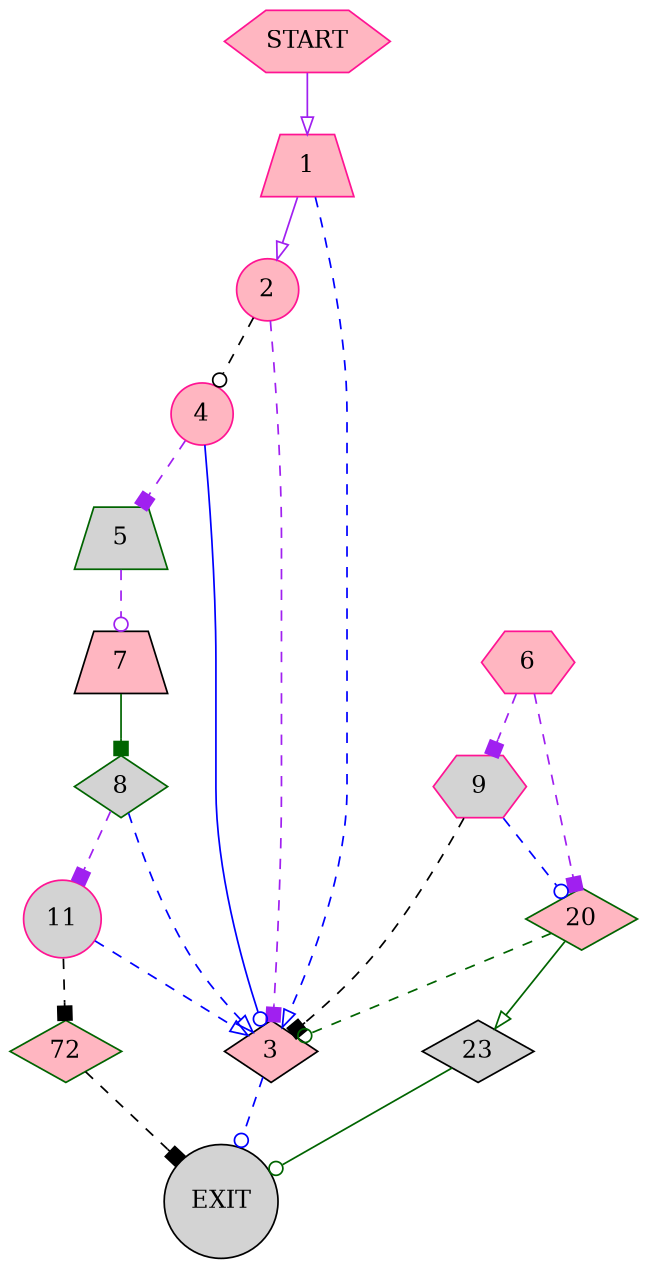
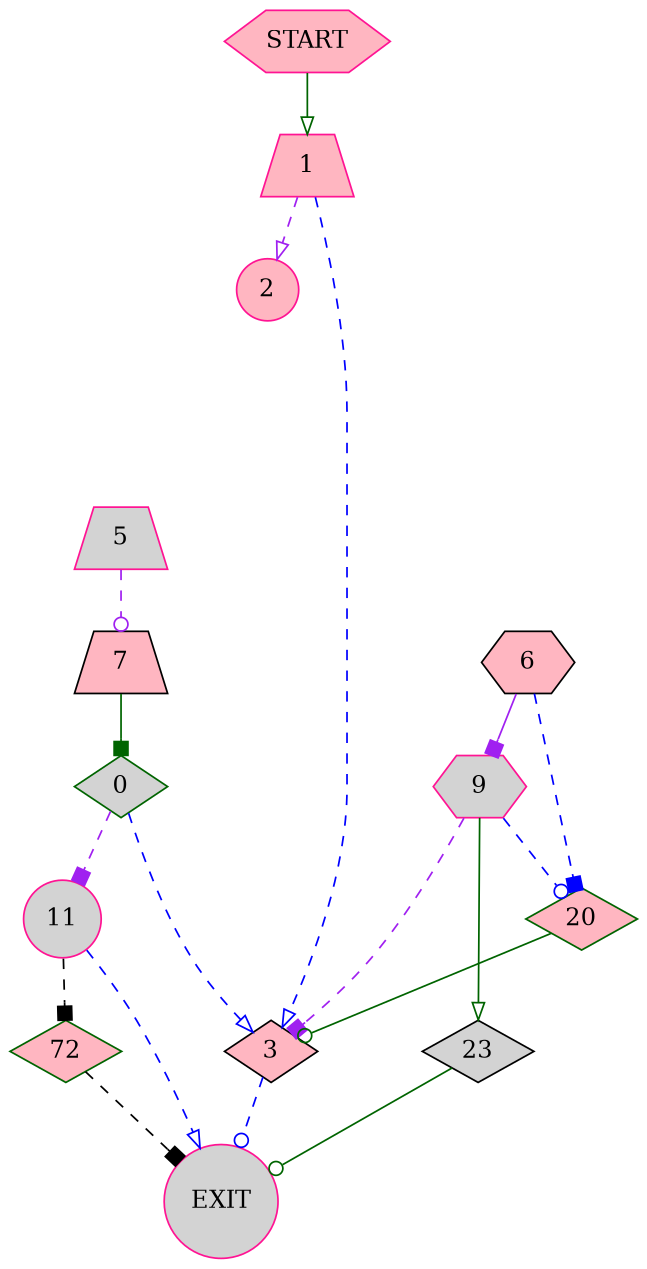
edge "START" -> "1": color purple -> darkgreen
edge "1" -> "2": style solid -> dashed
node "4": removed
node "5": color darkgreen -> deeppink
edge "2" -> "3": removed
node "6": color deeppink -> black
edge "6" -> "9": style dashed -> solid
edge "6" -> "20": color purple -> blue
node "8": label "8" -> "0"
edge "9" -> "3": color black -> purple
edge "20" -> "23": now "9" -> "23"
edge "11" -> "3": now "11" -> "EXIT"
edge "20" -> "3": style dashed -> solid
node "EXIT": color black -> deeppink
